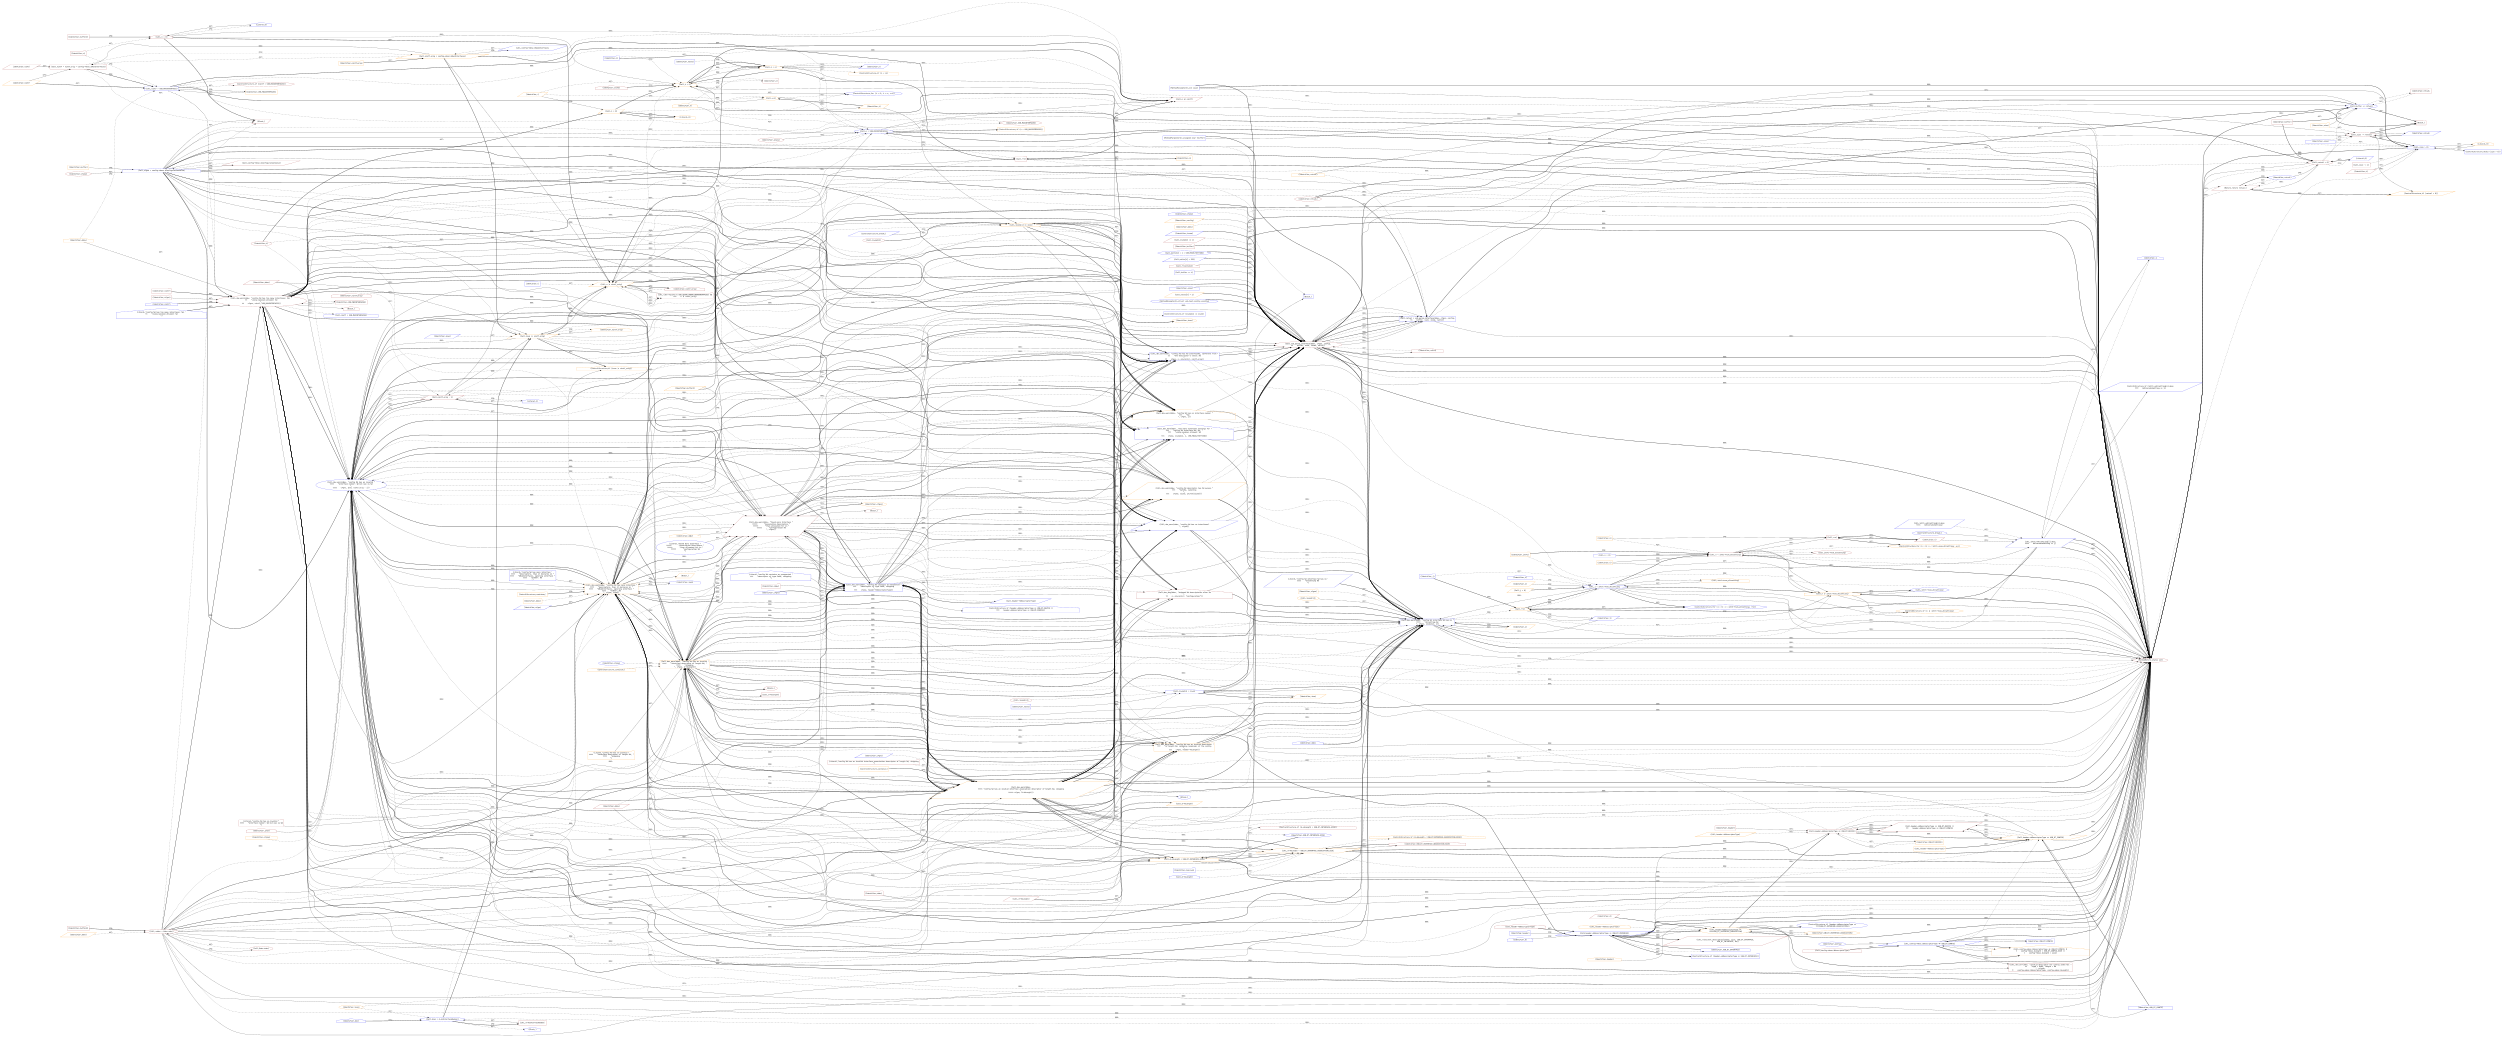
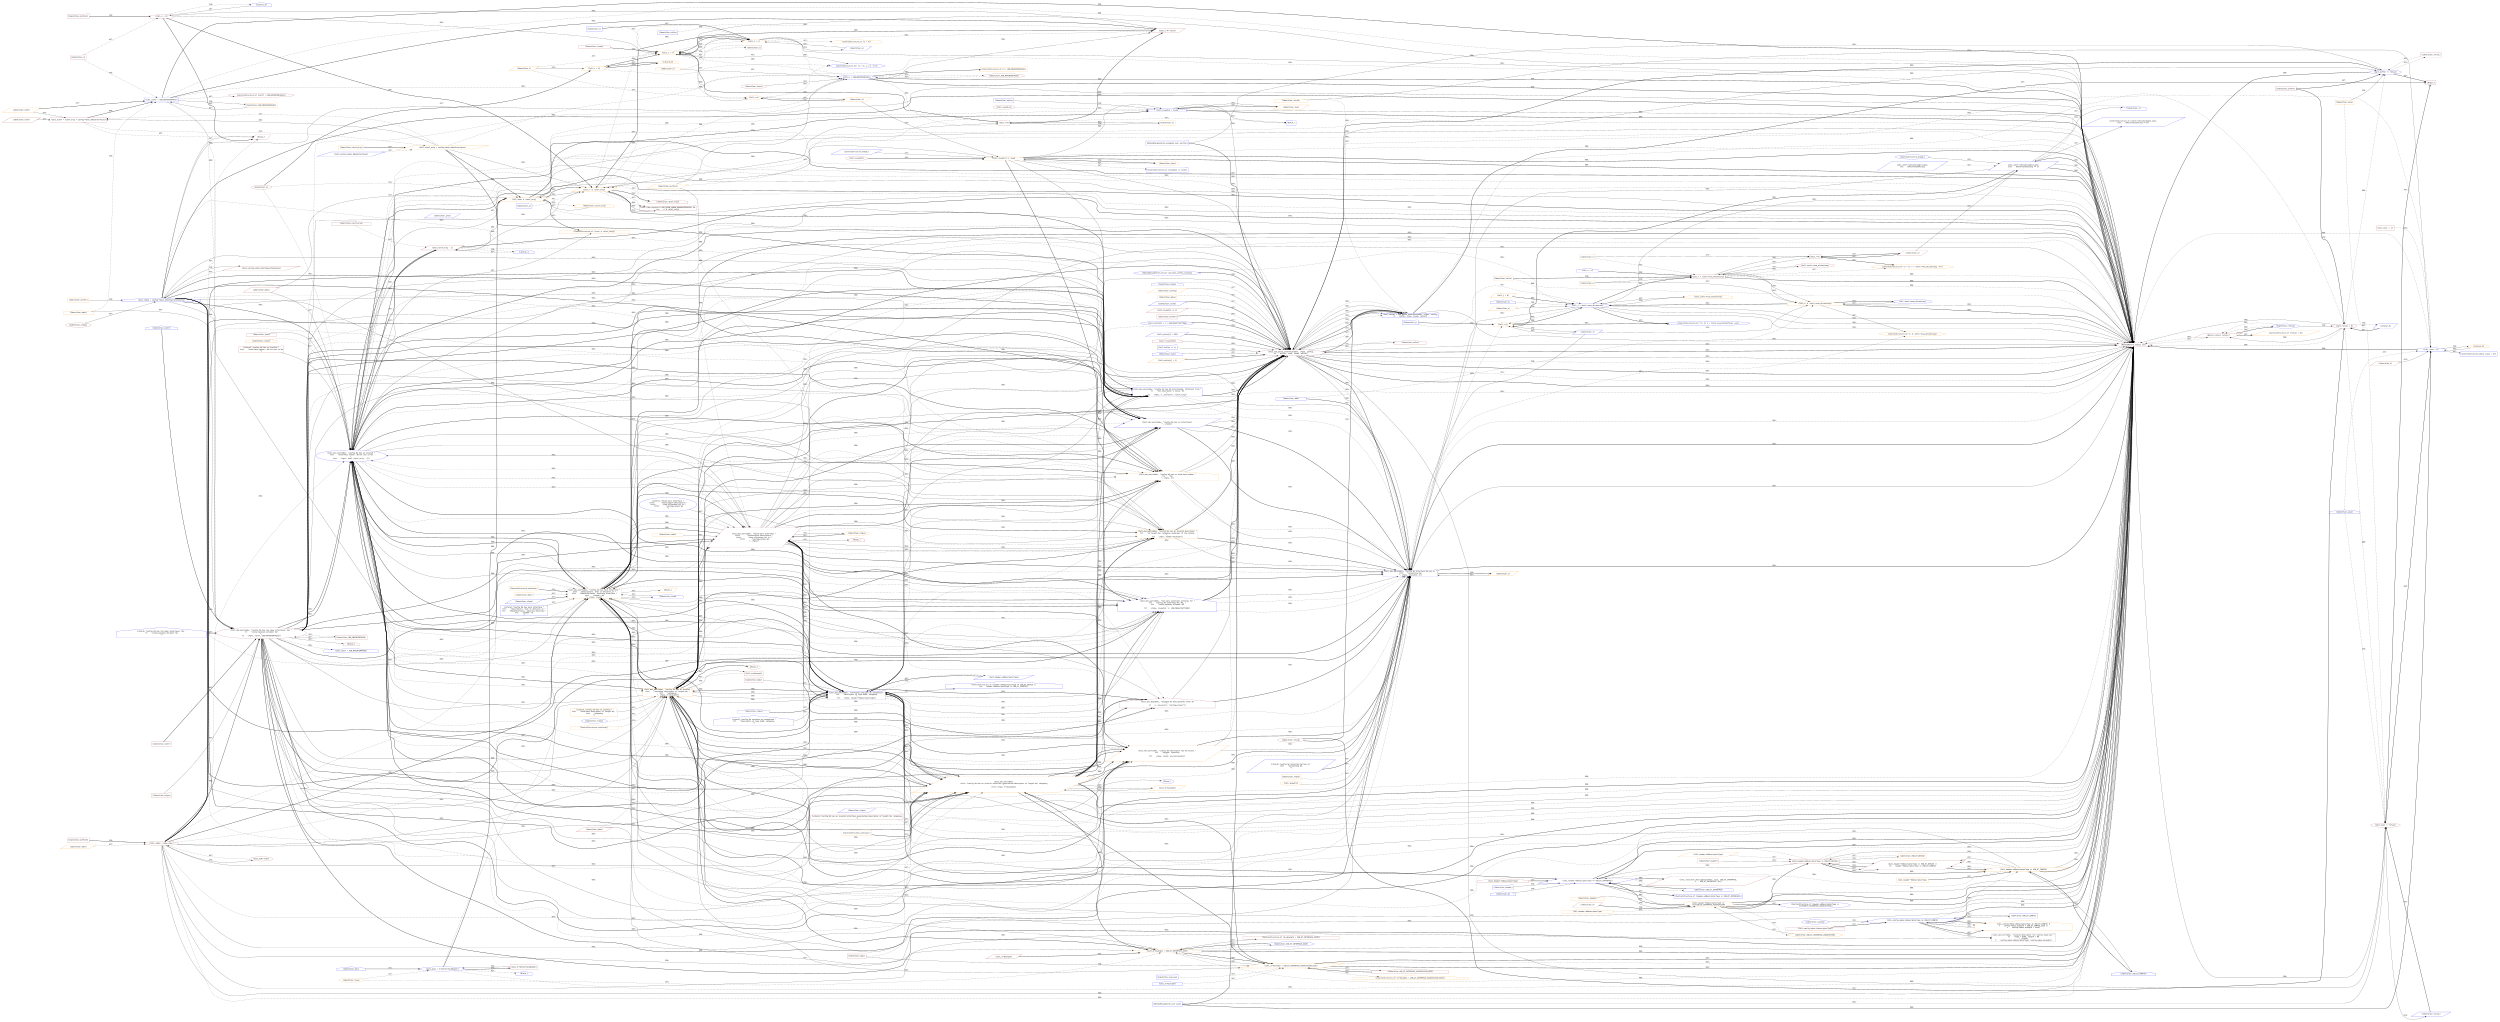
edge "(Call,nintf_orig = config->desc.bNumInterfaces)" -> "(Call,config->desc.bNumInterfaces)": removed, label "CFG:"
edge "(Call,inum >= nintf_orig)" -> "(Call,inums[n] = inum)": added, label "DDG:"
edge "(Call,size -= retval)" -> "(ControlStructure,if (retval < 0))": now "(Call,size -= retval)" -> "(MethodReturn,static int)"
